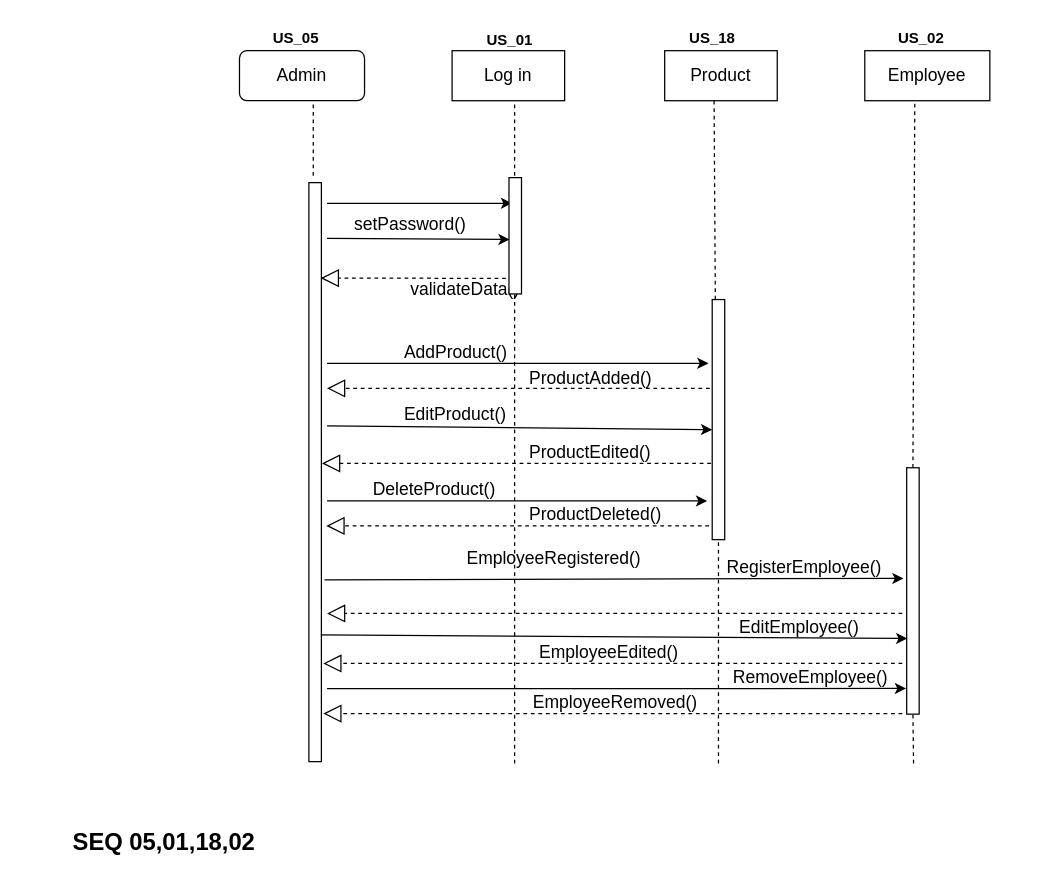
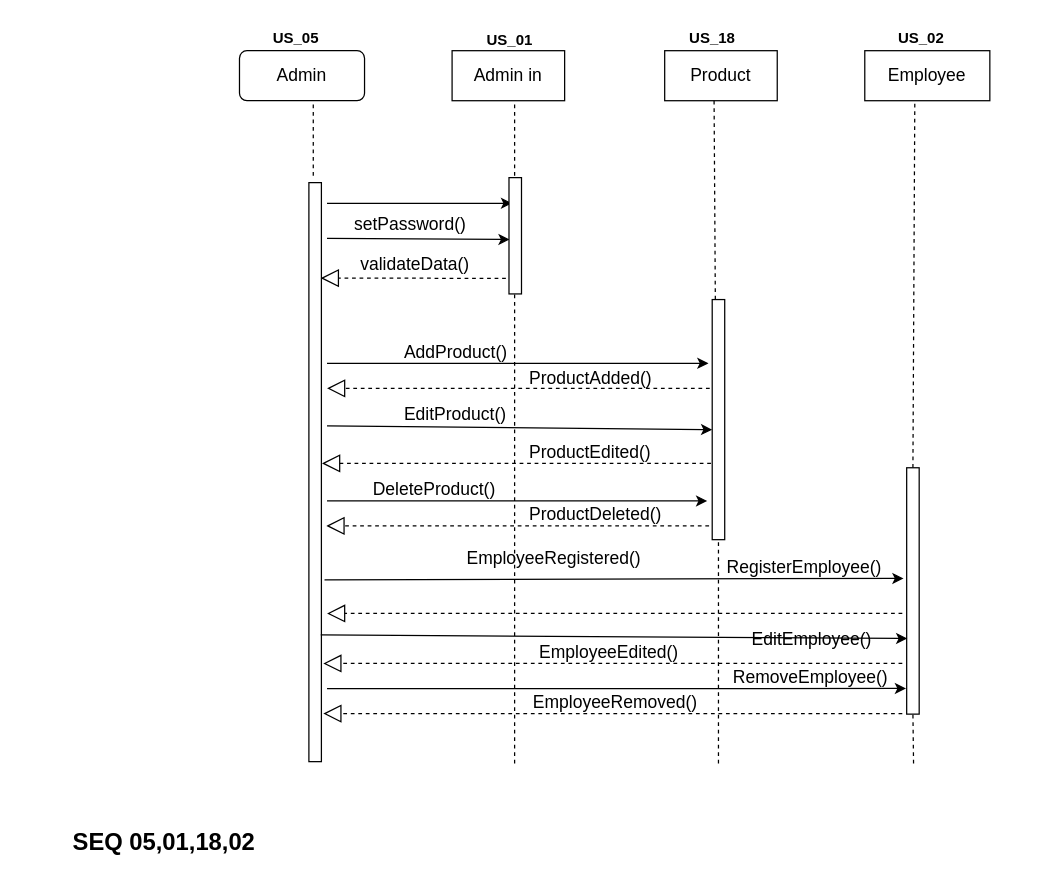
node "Log in": label "Log in" -> "Admin in"
node "validateData()": moved (471, 288) -> (421, 263)
node "EditEmployee()": moved (806, 626) -> (818, 638)
